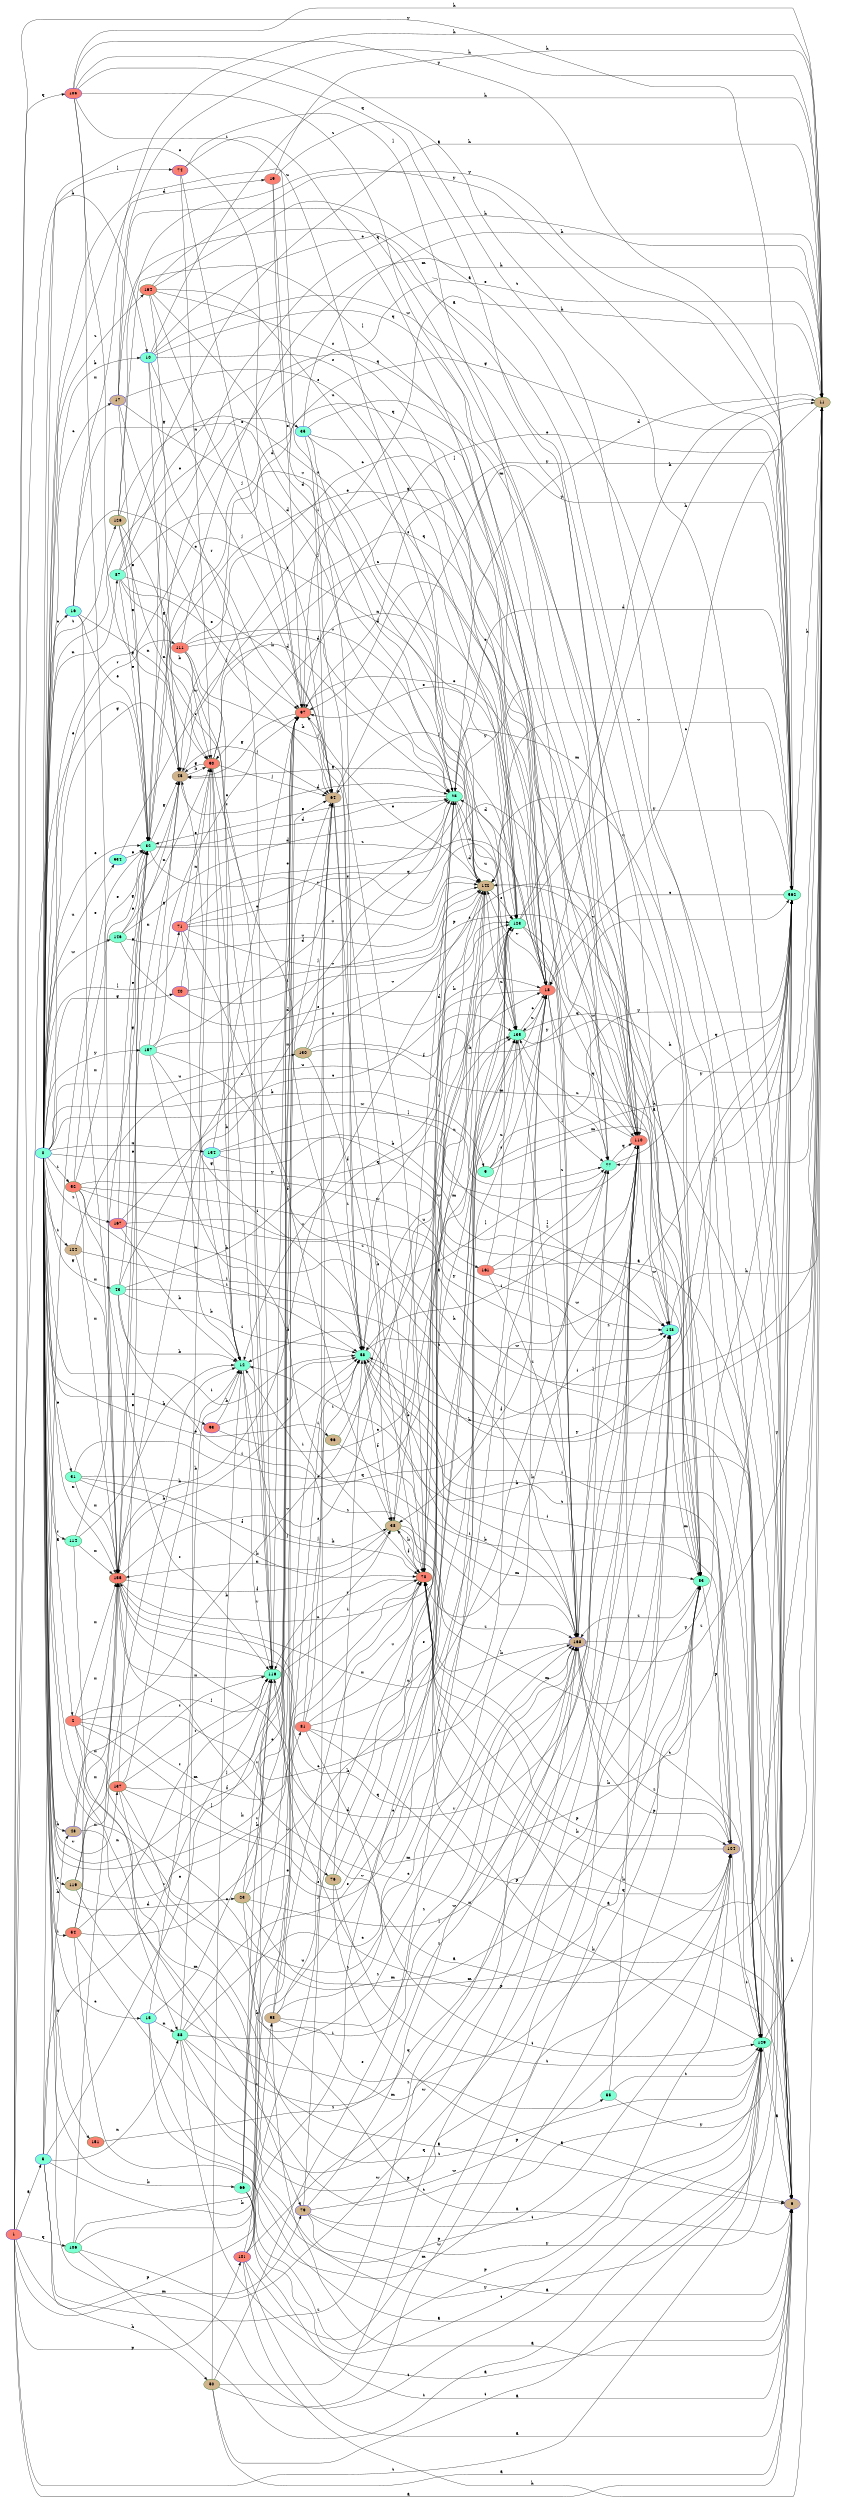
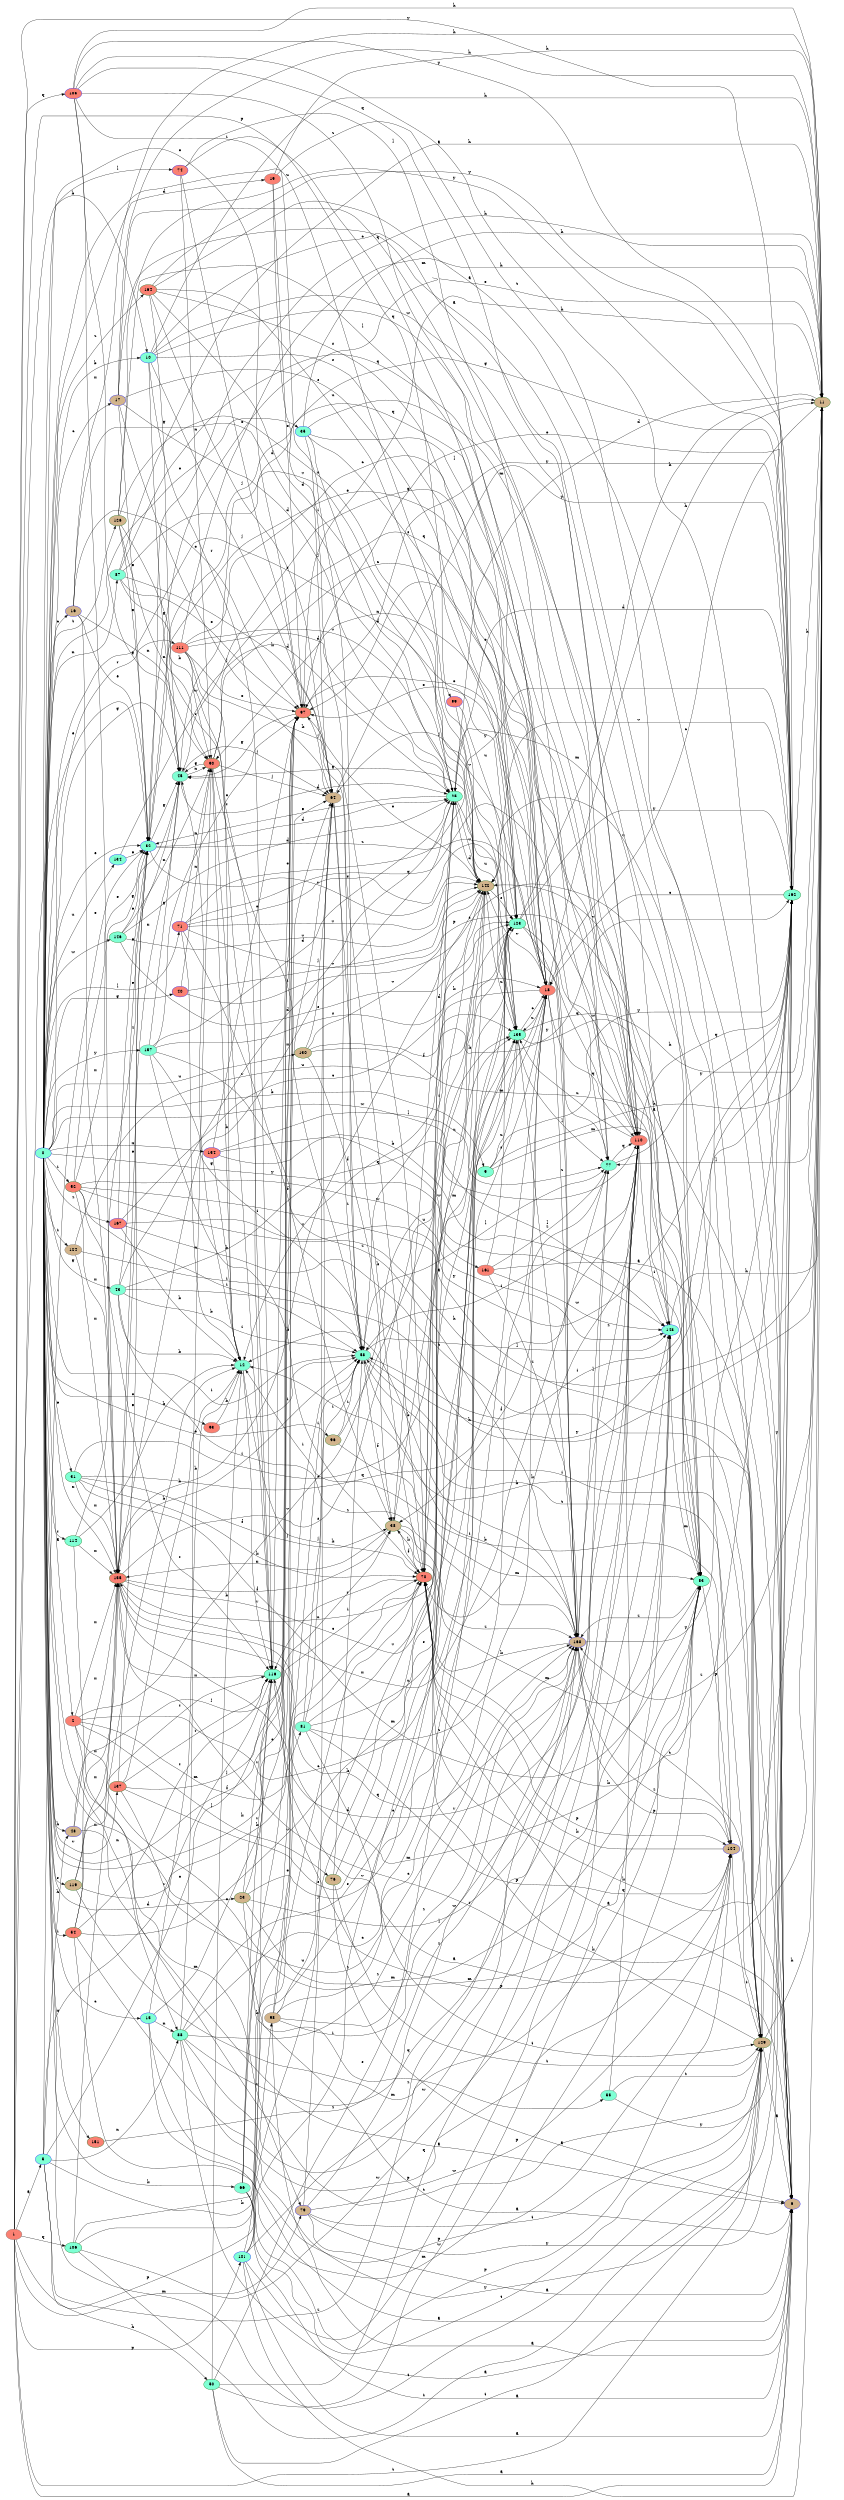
node "16": fillcolor aquamarine -> tan
edge "111" -> "97": added, label "o"
node "99": added
edge "87" -> "32": removed, label "e"
edge "45" -> "90": label "k" -> "n"
node "45": fillcolor tan -> aquamarine
edge "71" -> "90": label "e" -> "n"
edge "123" -> "25": removed, label "d"
node "32": color gray40 -> blue
node "534": label "534" -> "134"
node "562": label "562" -> "162"
edge "114" -> "45": label "g" -> "z"
node "154": fillcolor aquamarine -> salmon
edge "110" -> "148": label "w" -> "i"
edge "93" -> "18": now "155" -> "18"
edge "168" -> "11": reversed
edge "58" -> "148": label "w" -> "l"
node "93": color blue -> gray40
edge "104" -> "58": now "96" -> "58"
node "81": fillcolor salmon -> aquamarine
edge "31" -> "83": added, label "m"
edge "11" -> "155": label "x" -> "r"
node "129": fillcolor aquamarine -> tan
edge "137" -> "129": removed, label "t"
node "1": color blue -> gray40
node "101": fillcolor salmon -> aquamarine
node "50": fillcolor tan -> aquamarine
